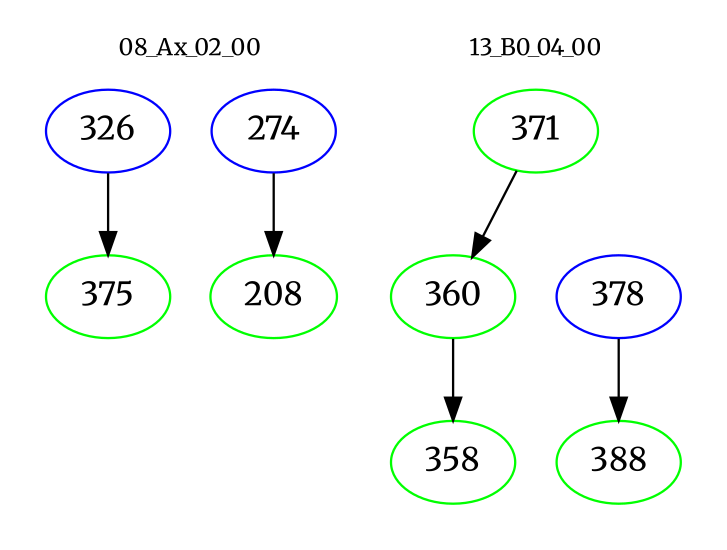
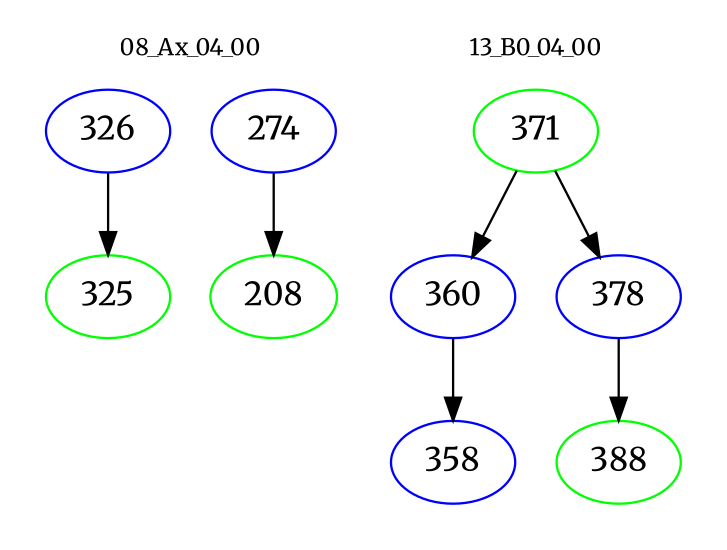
cluster "08_Ax_02_00": label "08_Ax_02_00" -> "08_Ax_04_00"
edge "371" -> "378": added
node "375": label "375" -> "325"
node "360": color green -> blue
node "358": color green -> blue
